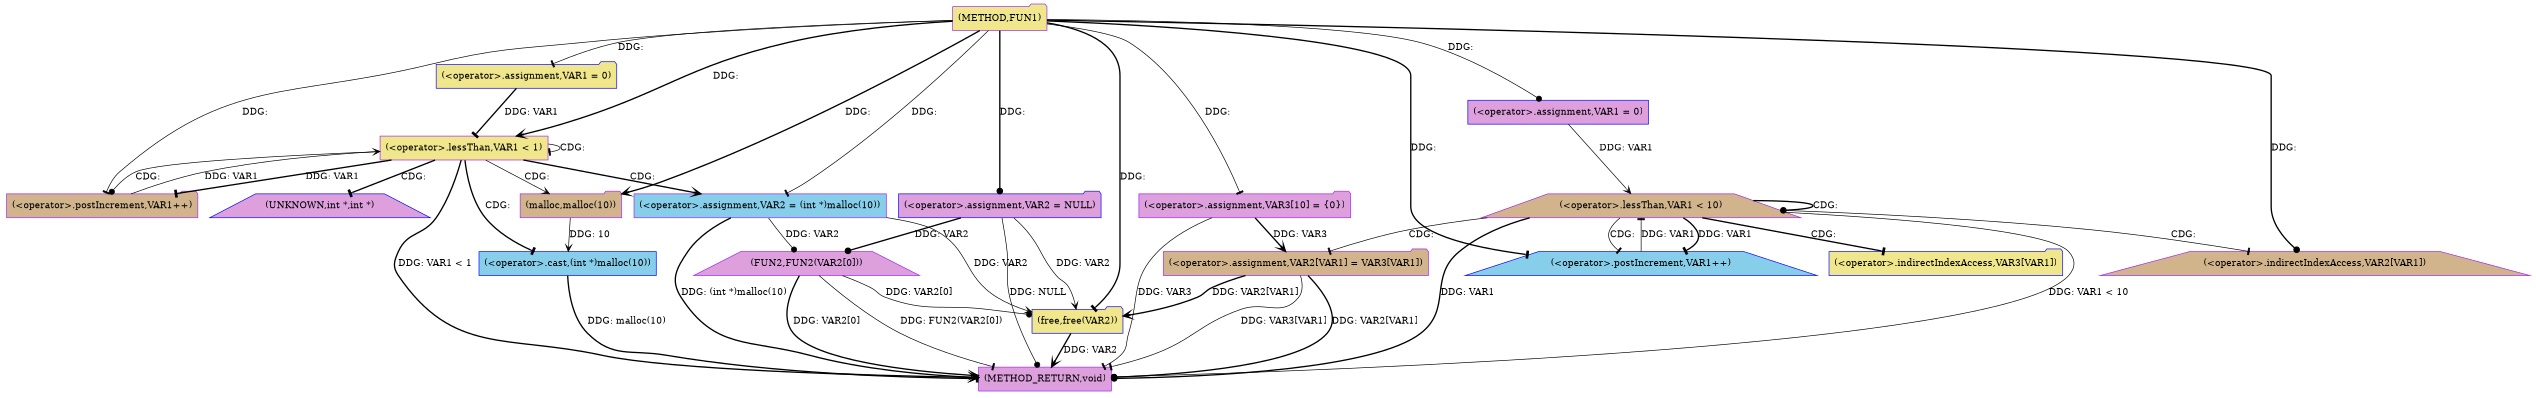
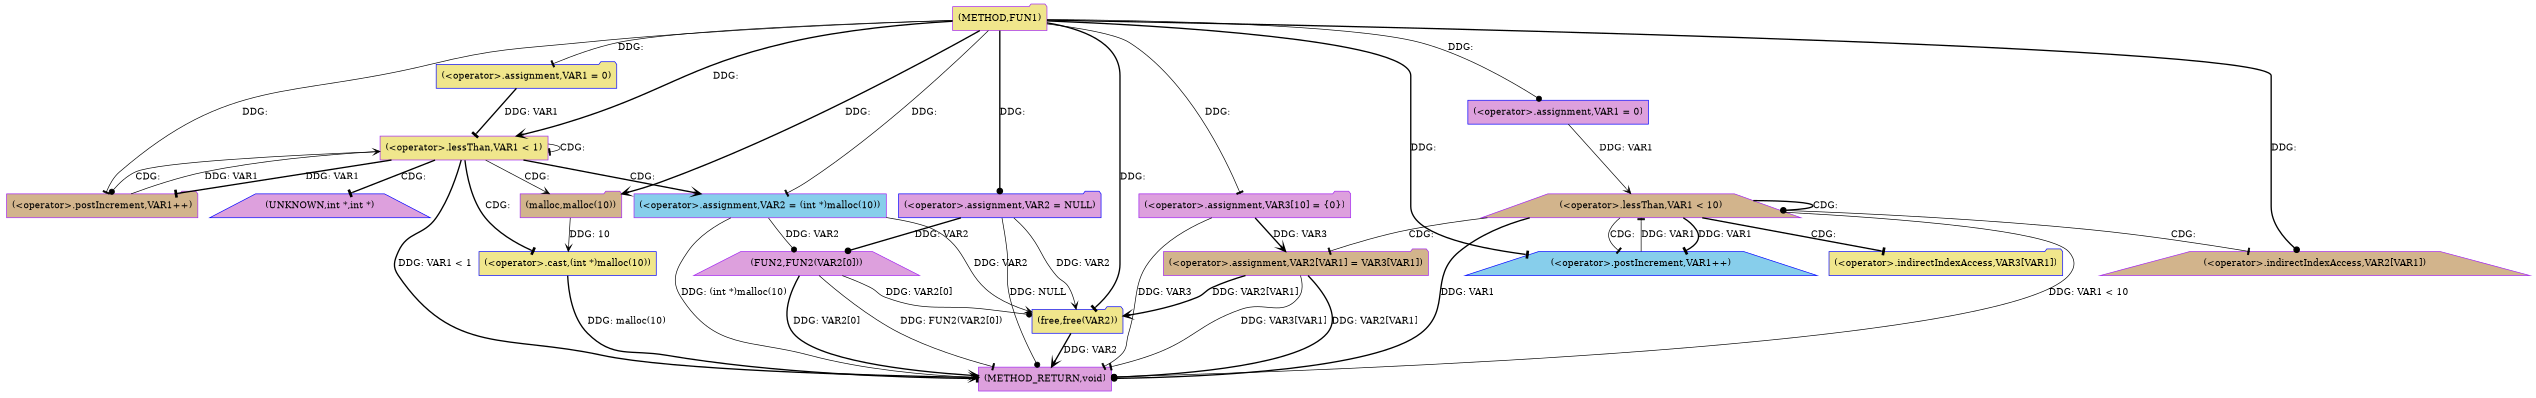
node "(<operator>.cast,(int *)malloc(10))": fillcolor skyblue -> khaki
edge "(<operator>.assignment,VAR2 = (int *)malloc(10))" -> "(METHOD_RETURN,void)": style bold -> solid
